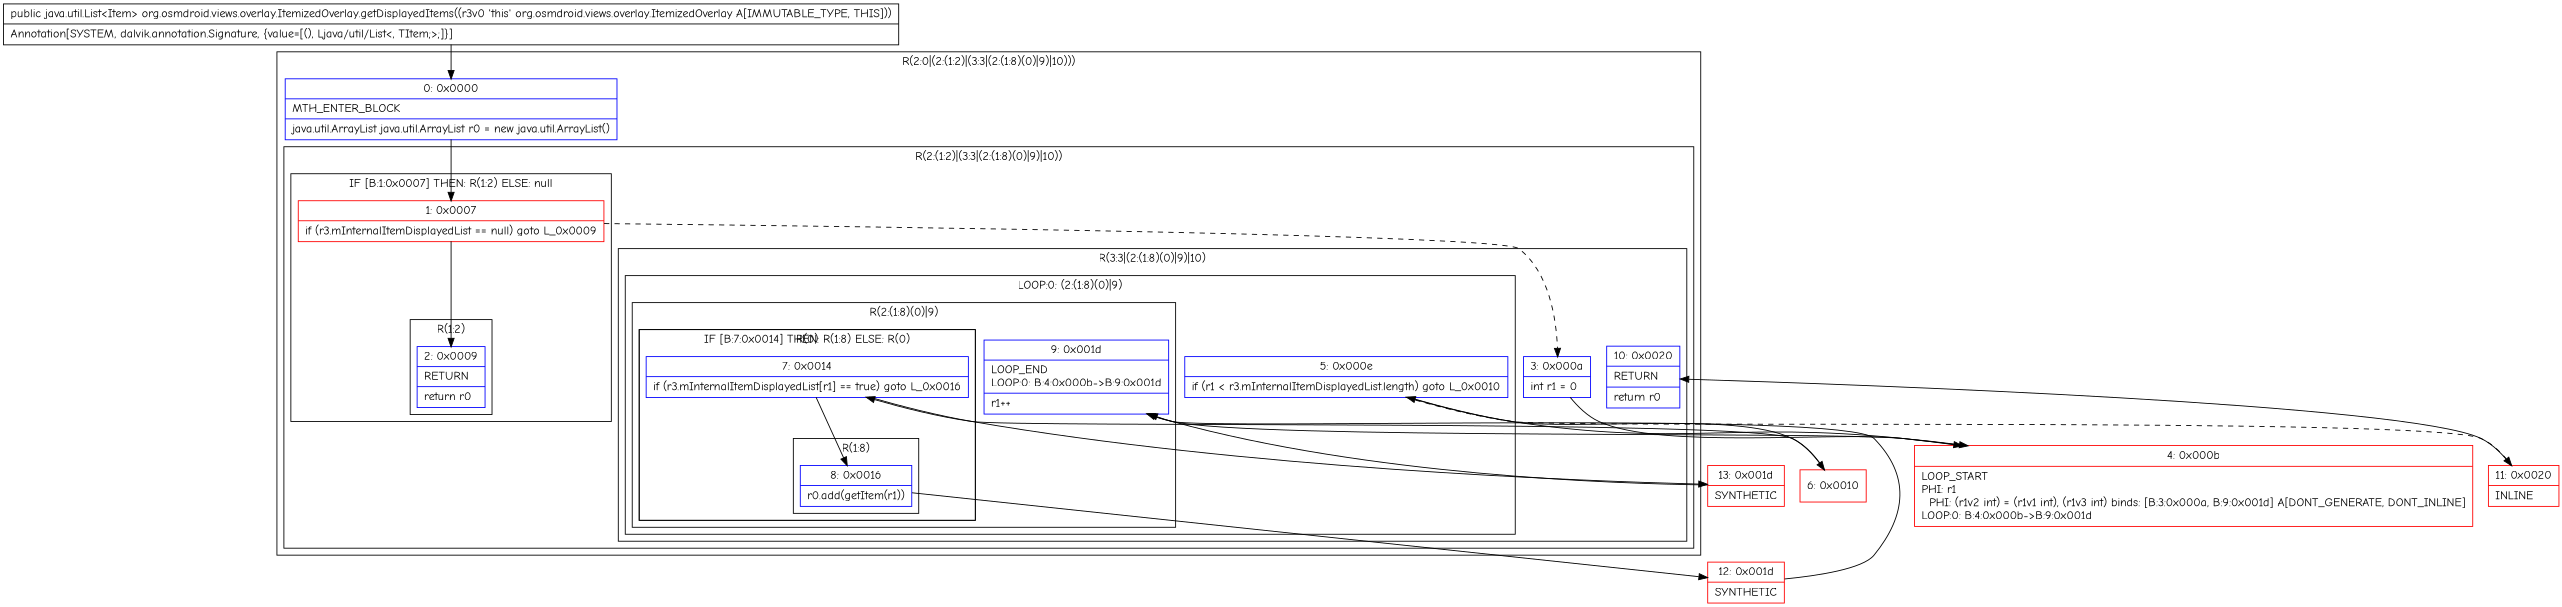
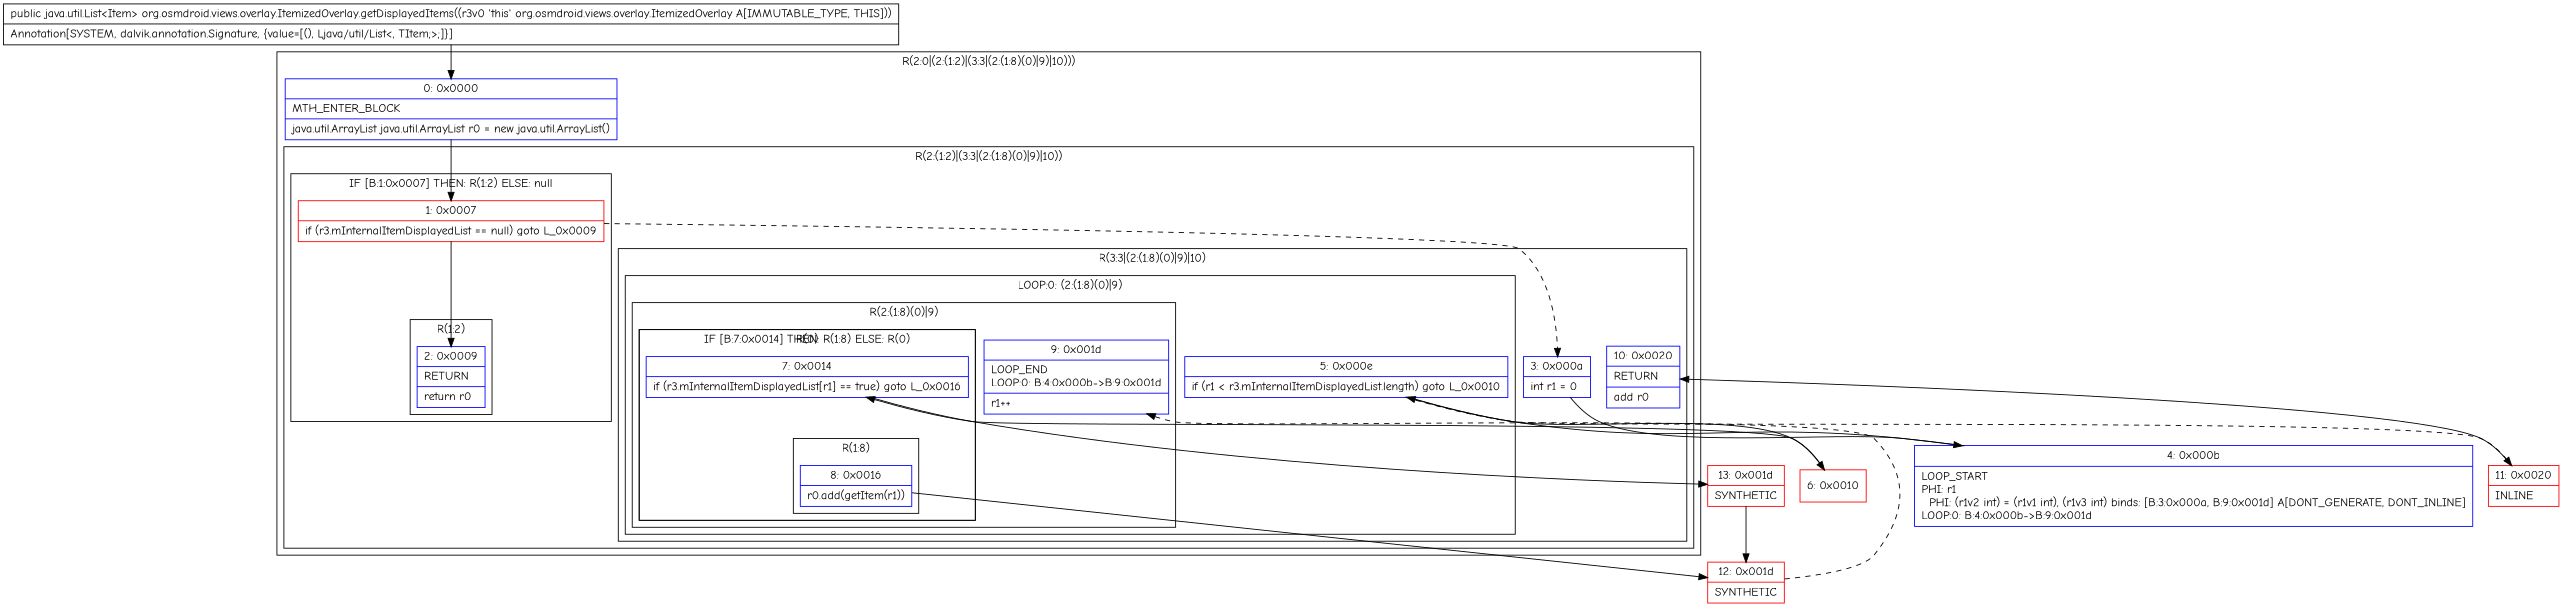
node "10: 0x0020": text "return r0" -> "add r0"
edge "12: 0x001d" -> "9: 0x001d": style solid -> dashed
edge "7: 0x0014" -> "8: 0x0016": removed
edge "9: 0x001d" -> "4: 0x000b": removed
edge "13: 0x001d" -> "9: 0x001d": now "13: 0x001d" -> "12: 0x001d"
node "4: 0x000b": color red -> blue
